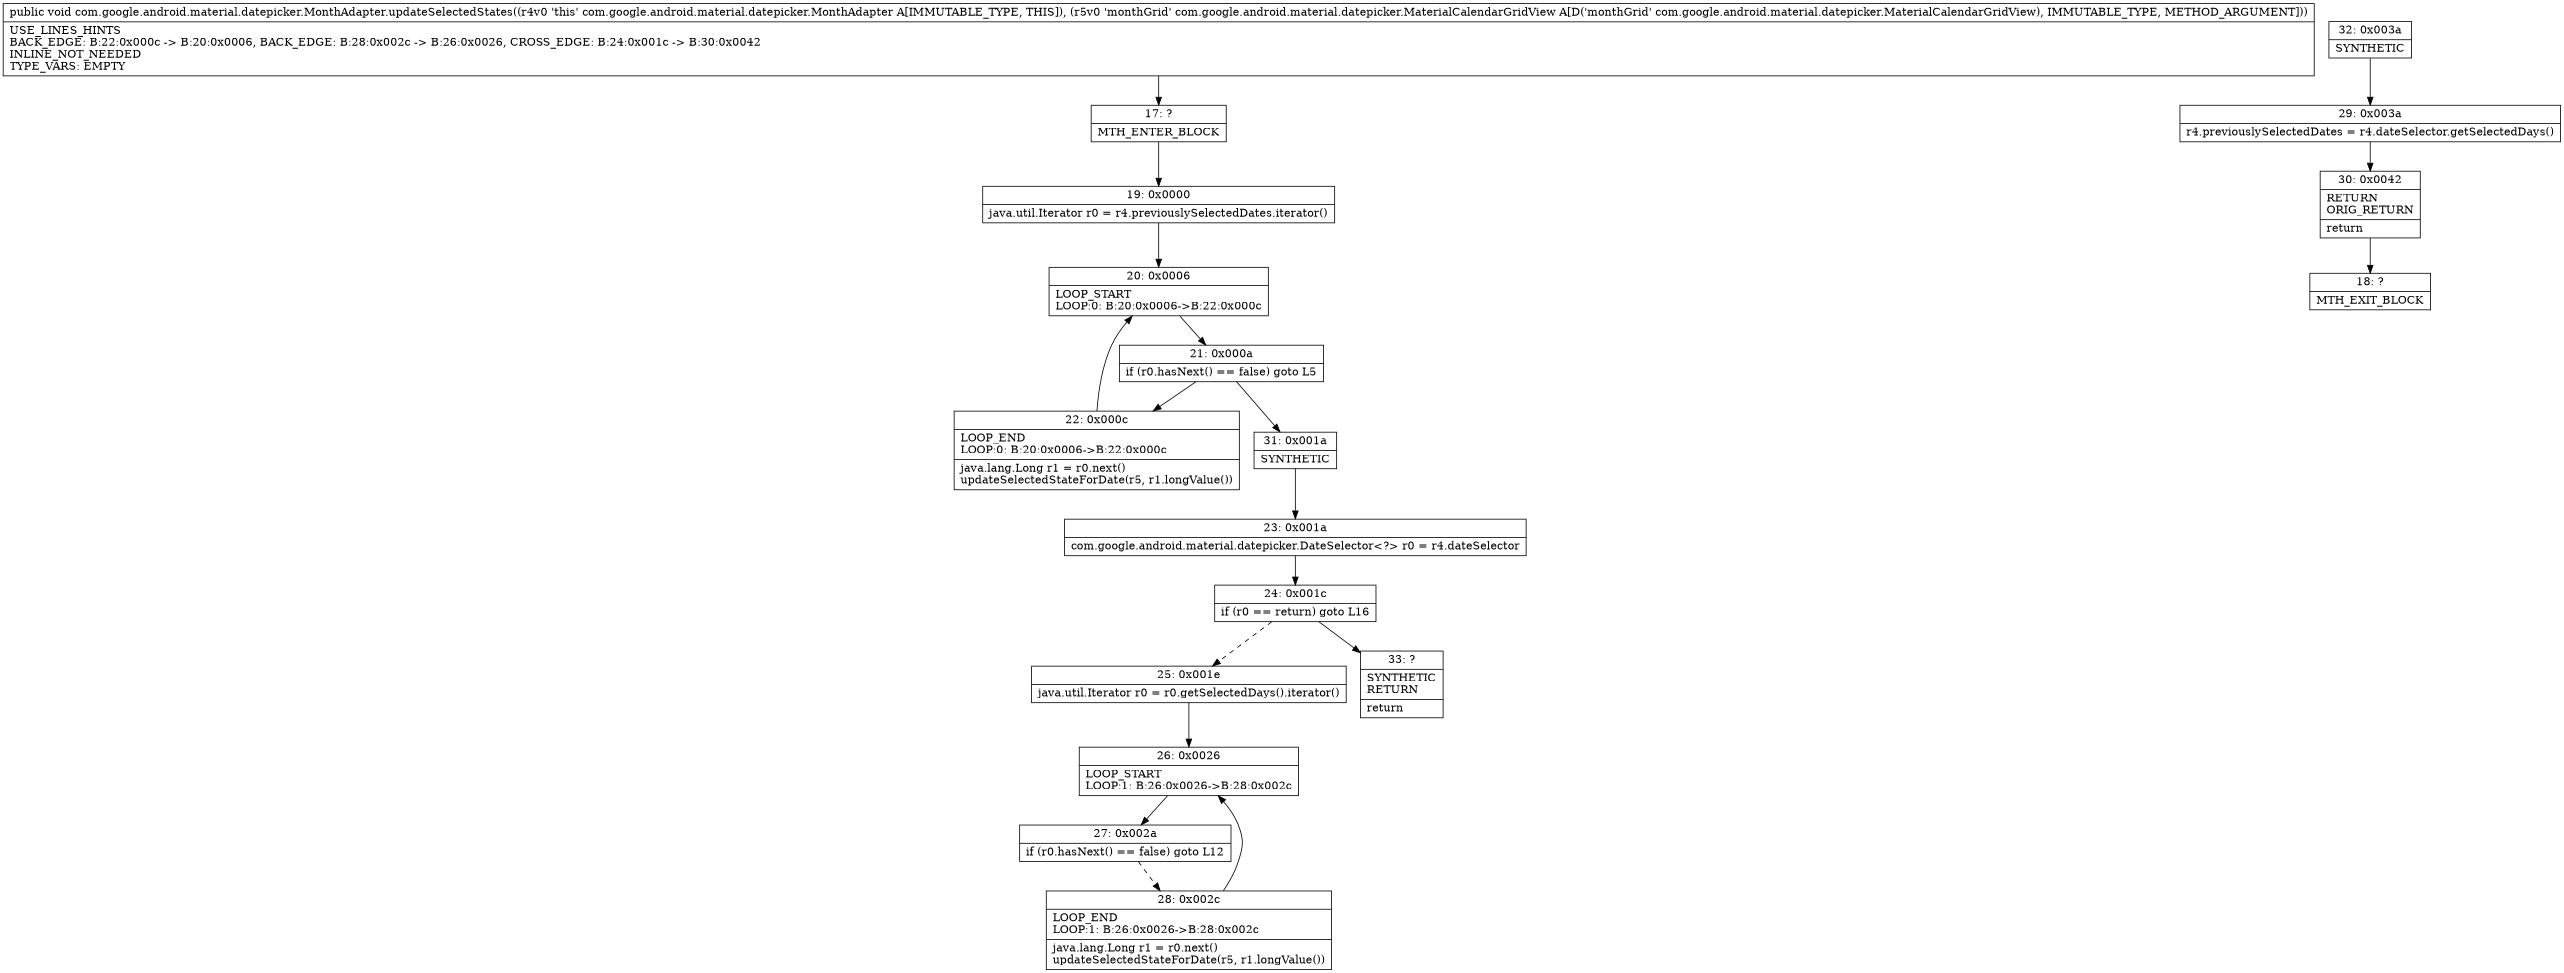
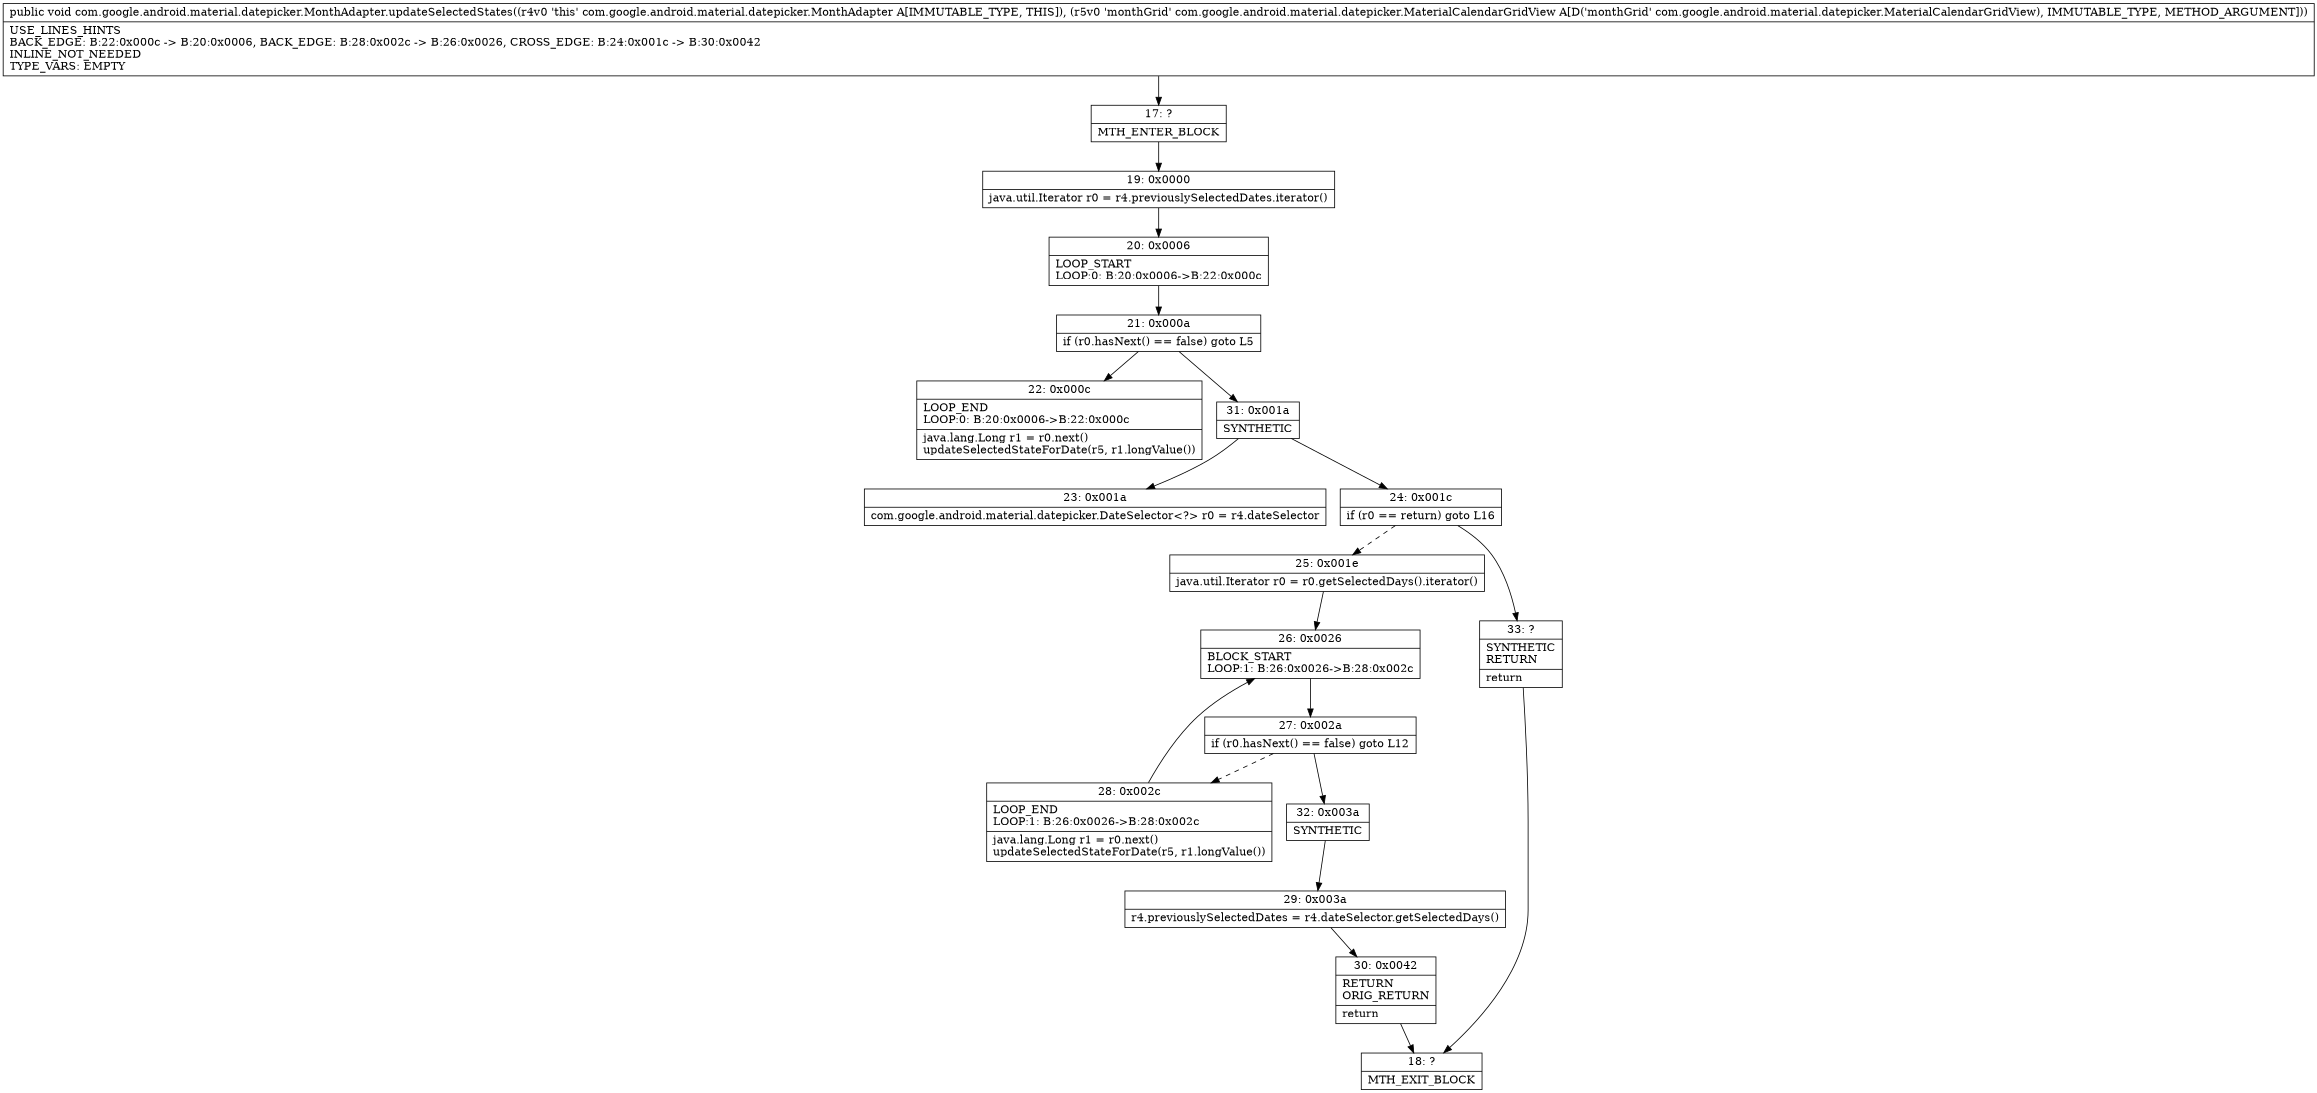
edge "22: 0x000c" -> "20: 0x0006": removed
edge "23: 0x001a" -> "24: 0x001c": now "31: 0x001a" -> "24: 0x001c"
node "26: 0x0026": text "LOOP_START" -> "BLOCK_START"
edge "27: 0x002a" -> "32: 0x003a": added
edge "33: ?" -> "18: ?": added
